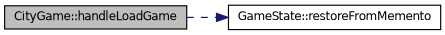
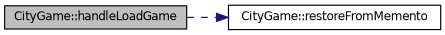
node "GameState::restoreFromMemento": label "GameState::restoreFromMemento" -> "CityGame::restoreFromMemento"
